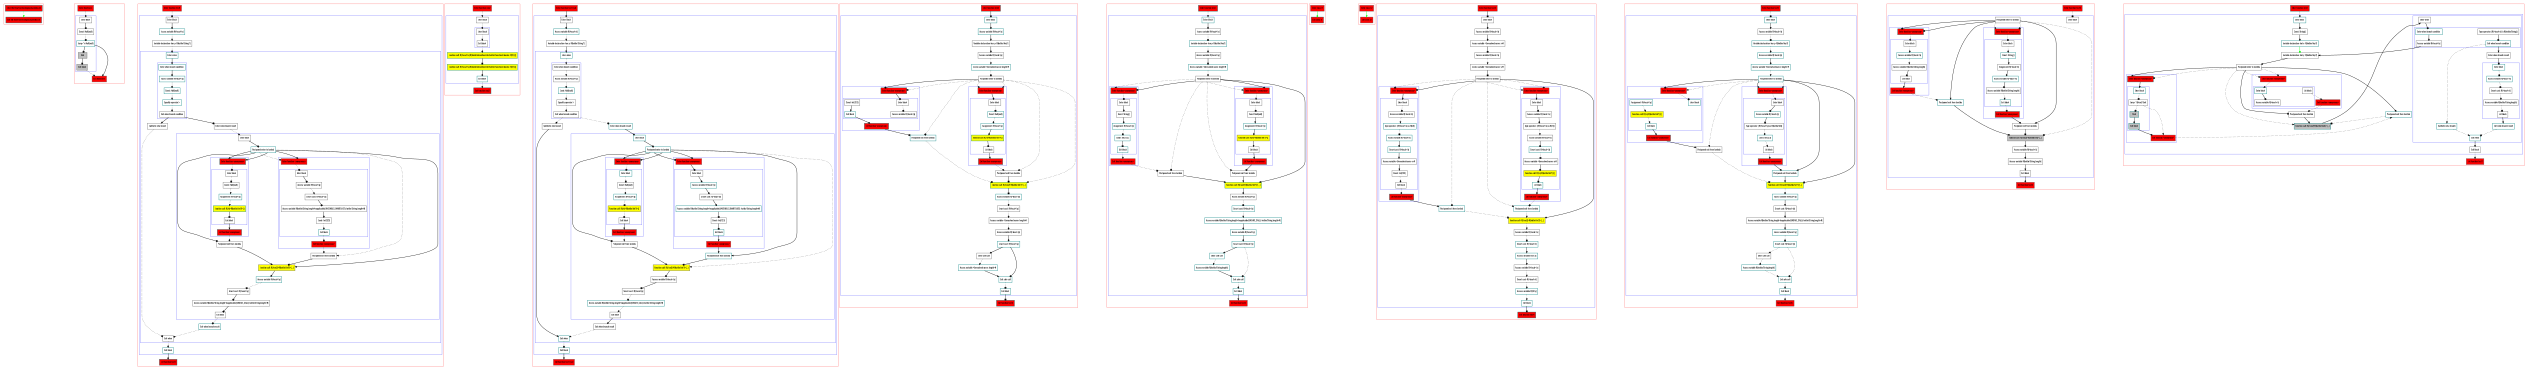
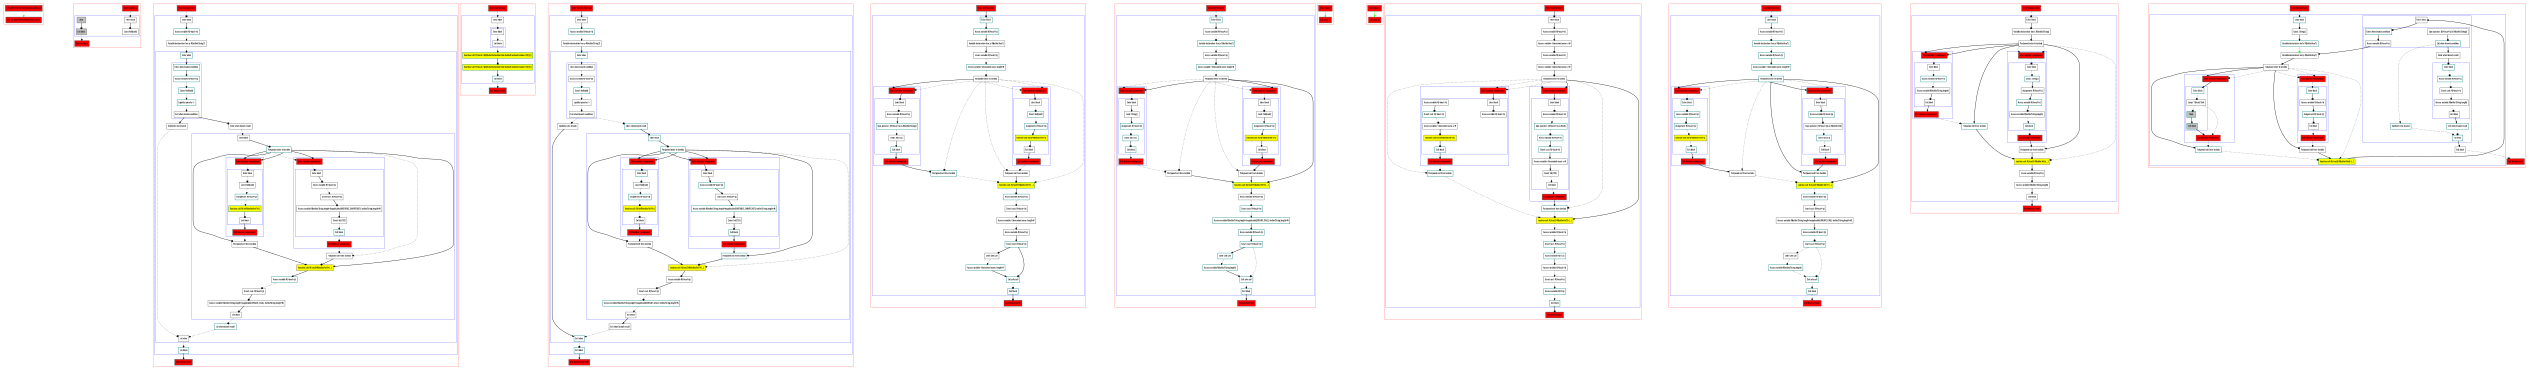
node "Variable declaration: lval x: R|kotlin/String|": added
node "Jump: ^n Null(null)": removed
node "Access variable R|<local>/q|": added
node "Assignment: R|<local>/y|": added
node "Type operator: (R|<local>/p| as R|kotlin/String|)": added
node "Type operator: (R|<local>/x| as R|I1|)": removed
node "Function call: R|/run2|<R|kotlin/Unit|>(...)": fillcolor gray -> yellow
node "Function call: R|/run2|<R|kotlin/Int|>(...)": fillcolor gray -> yellow
